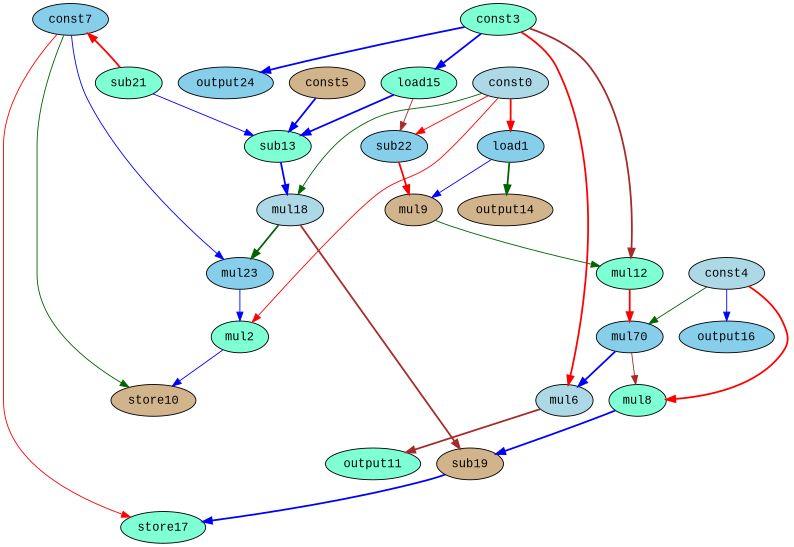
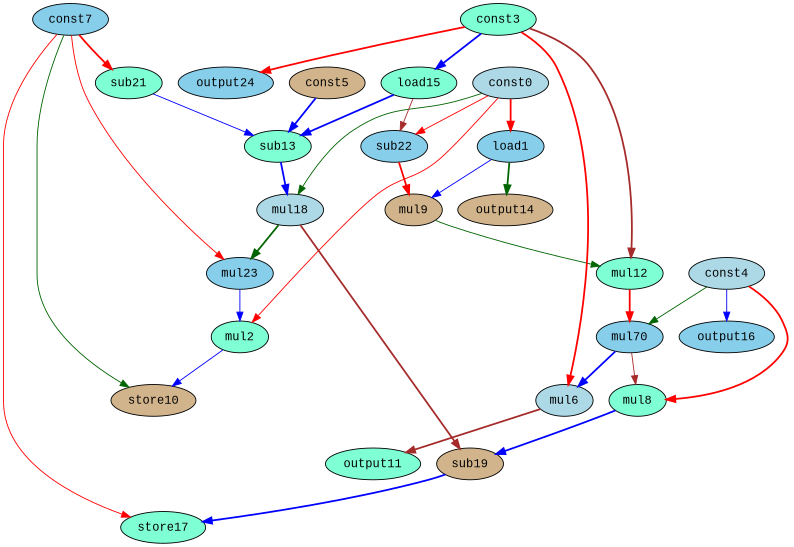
edge "const3" -> "output24": color blue -> red
edge "sub21" -> "const7": reversed
edge "const7" -> "mul23": color blue -> red
